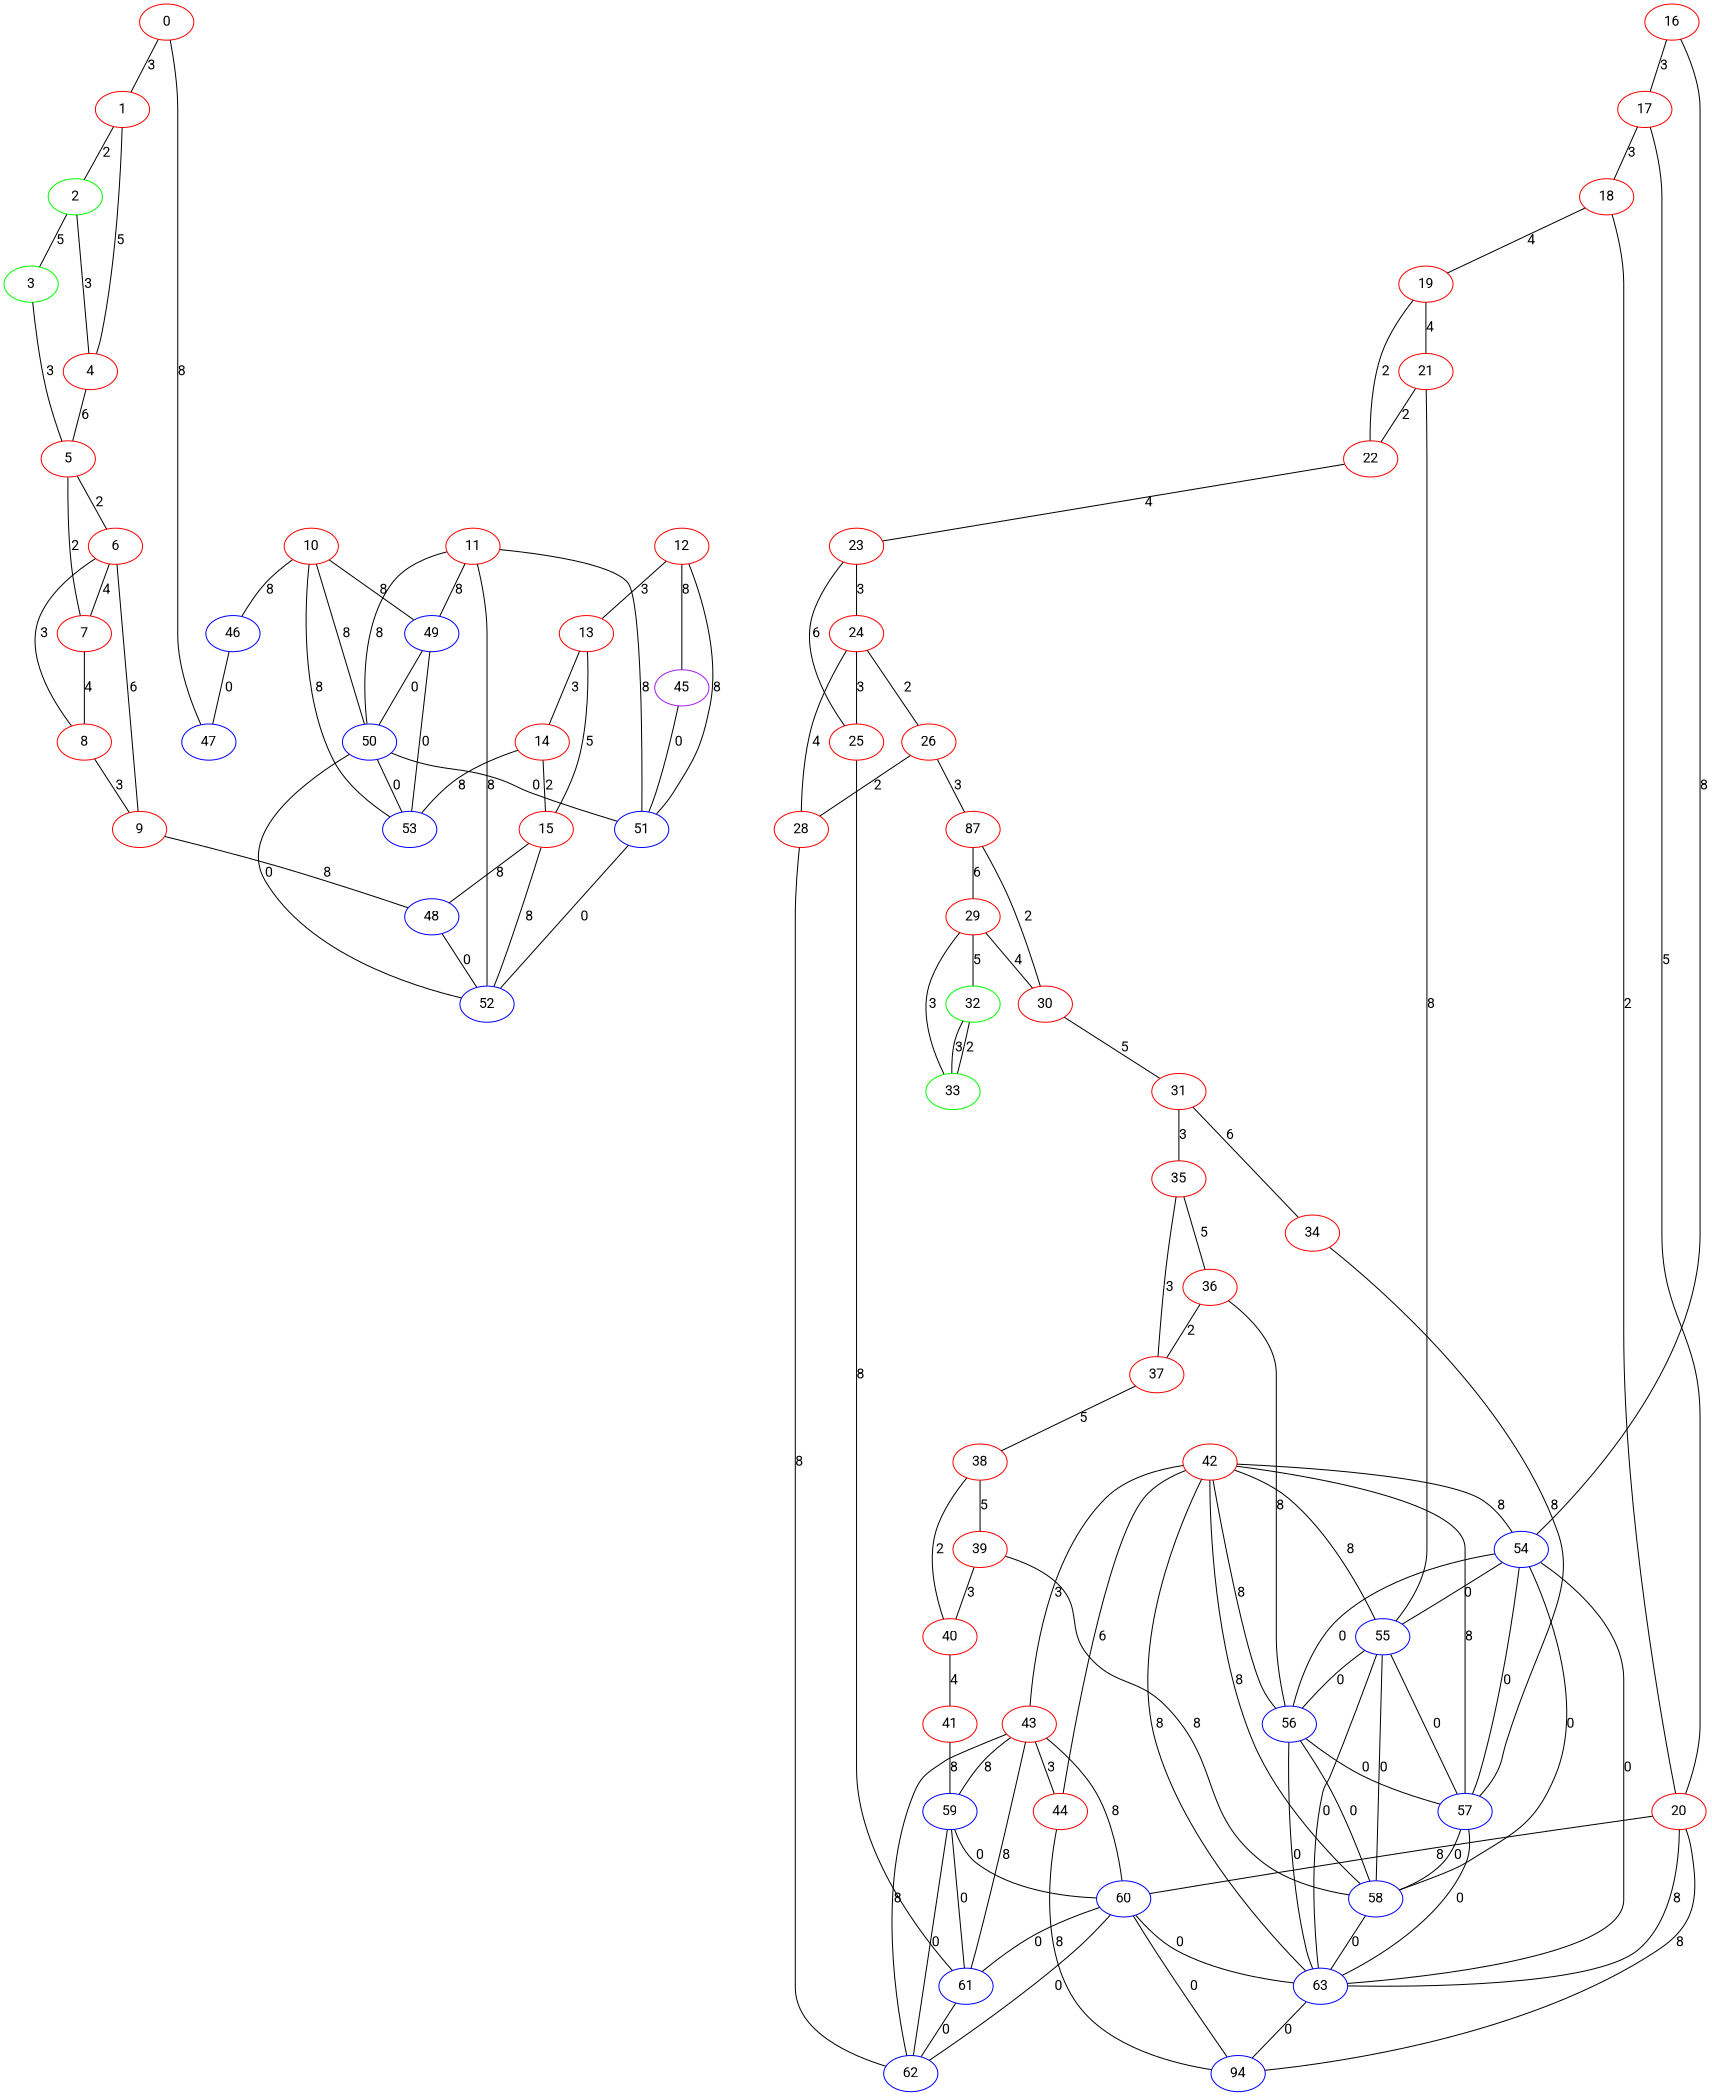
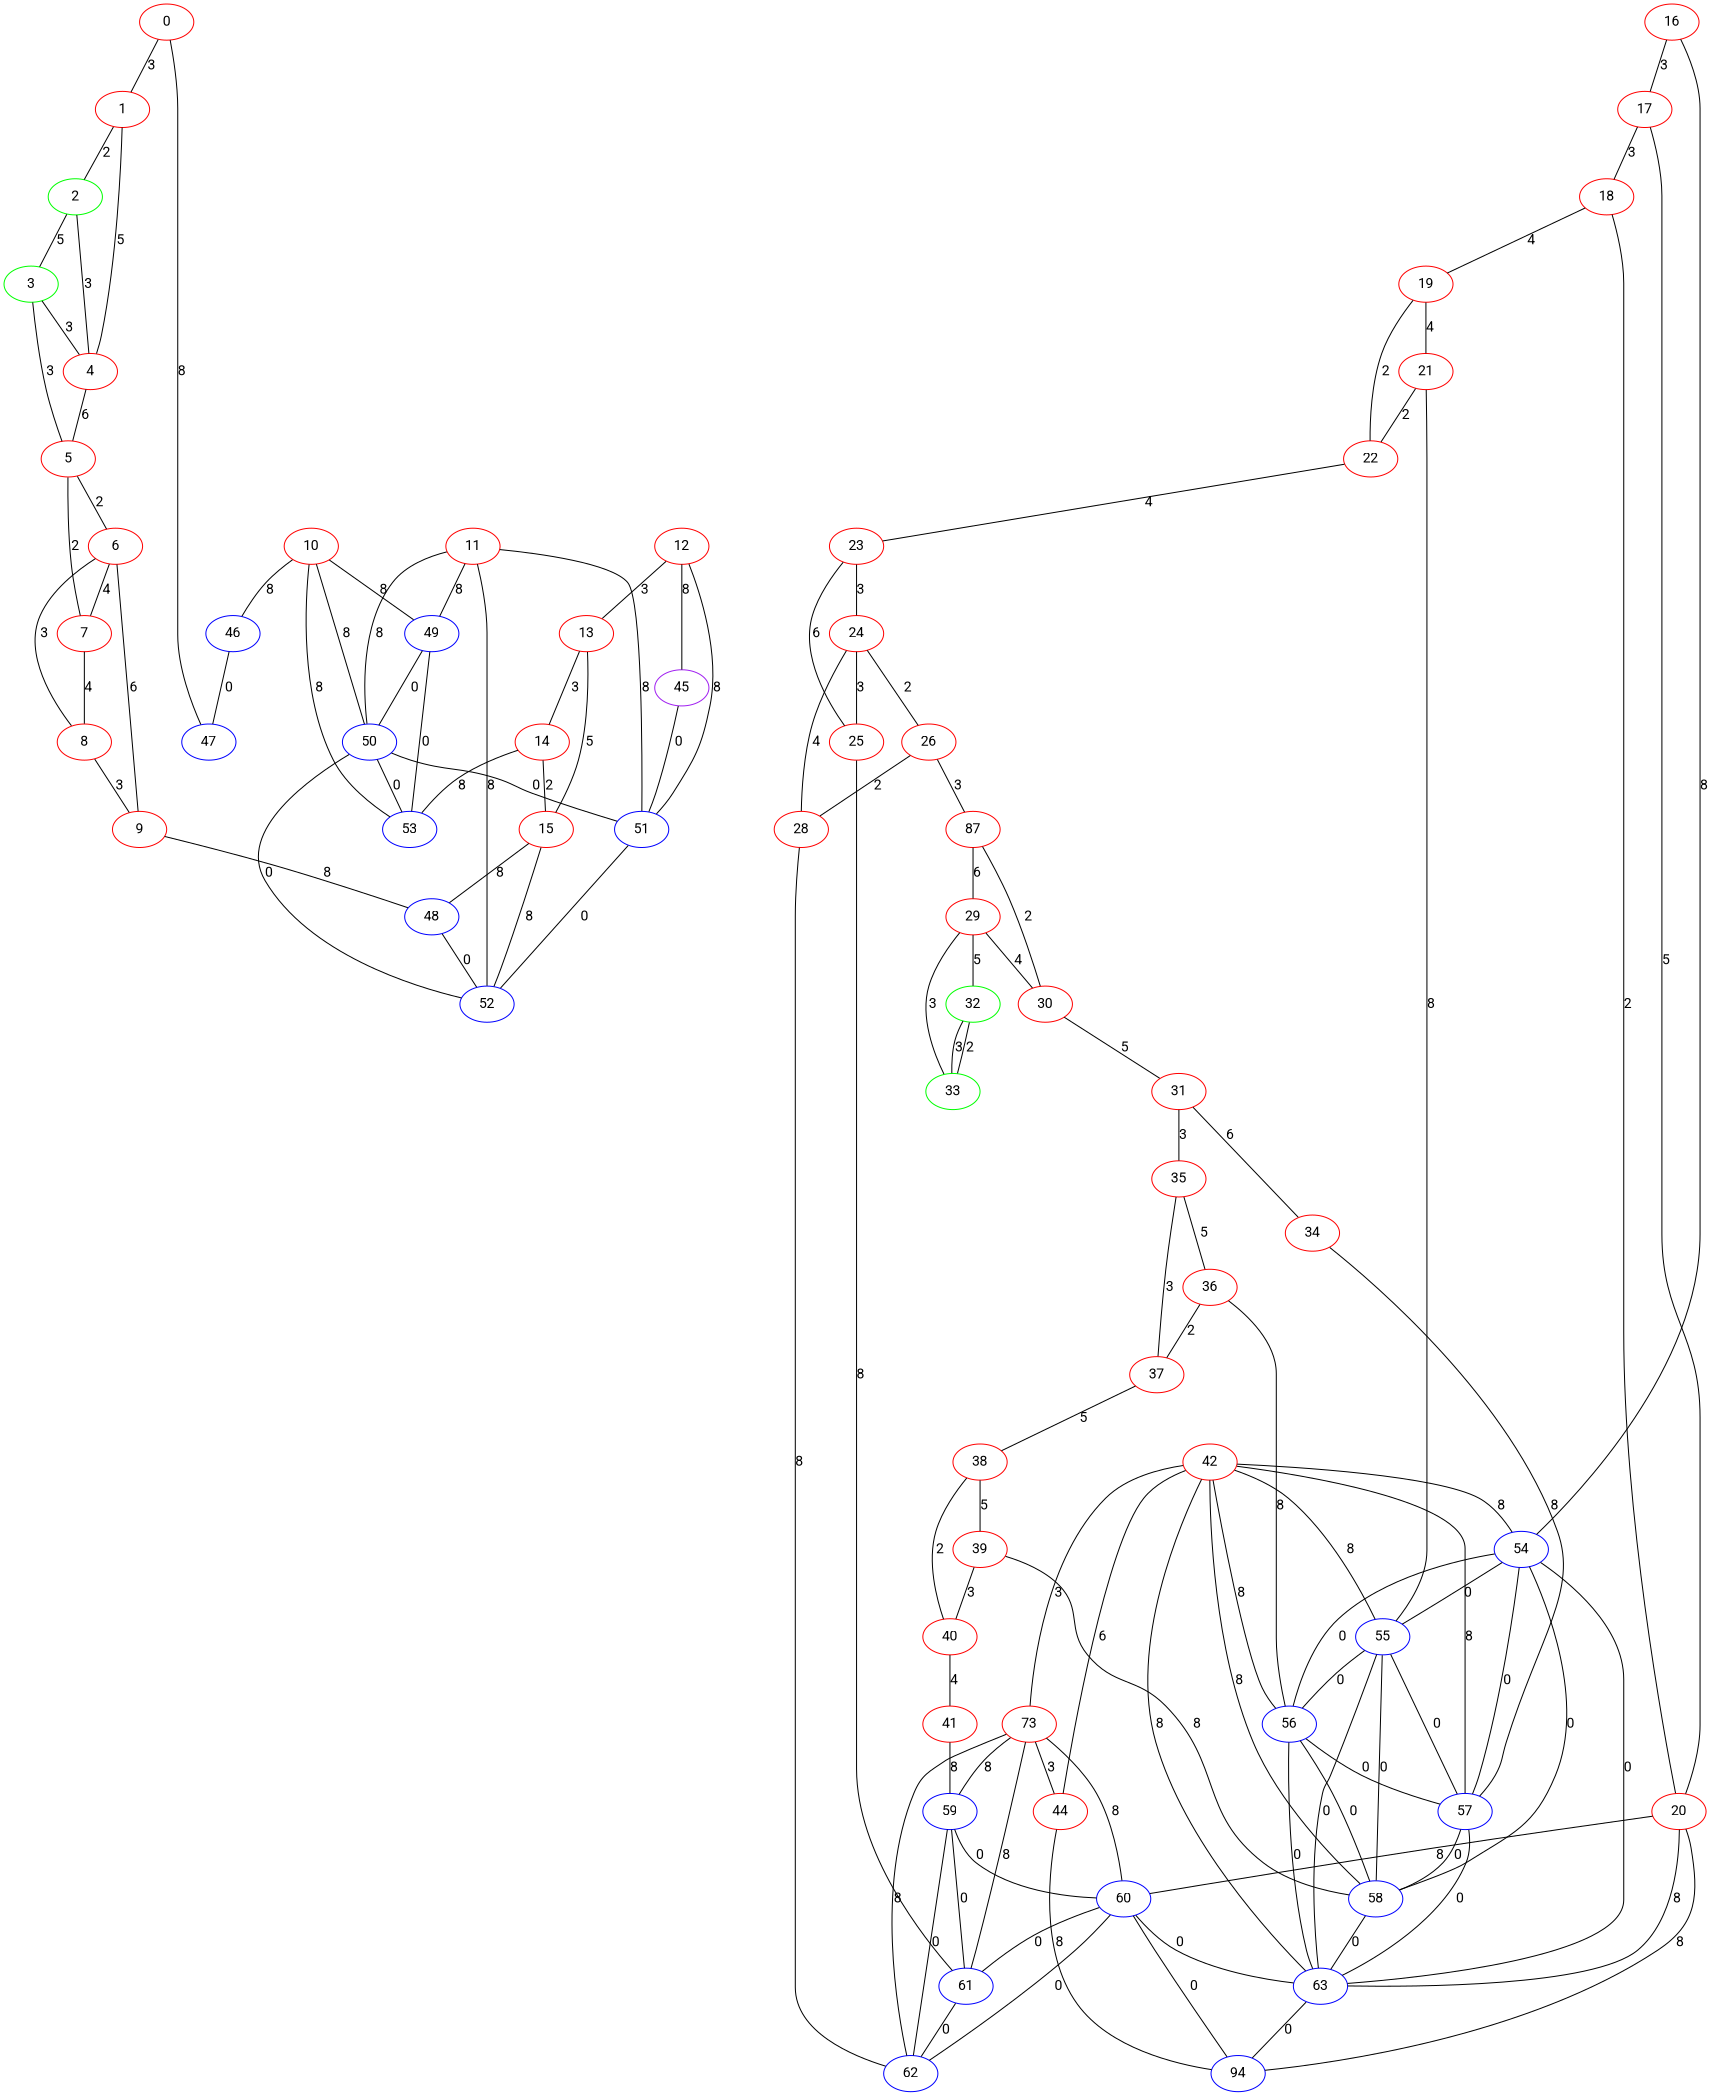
edge "3" -- "4": added, label "3"
node "43": label "43" -> "73"
